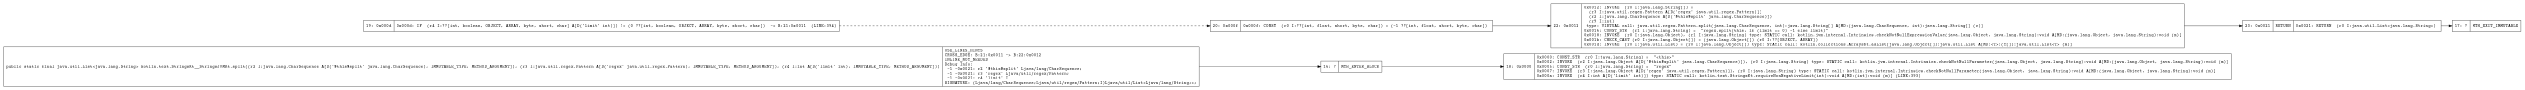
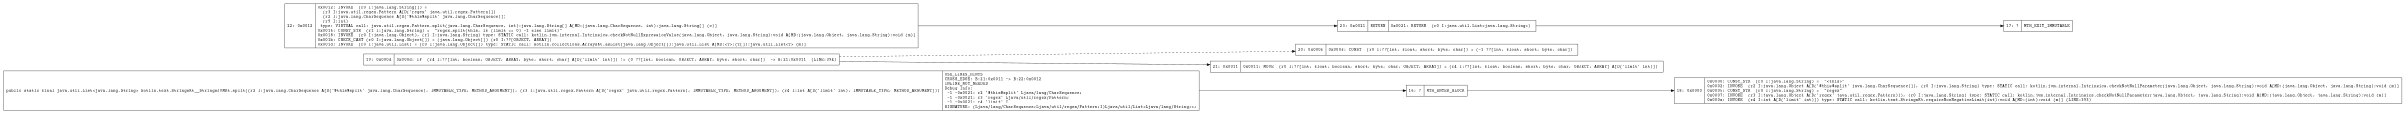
edge "20: 0x000f" -> "22: 0x0012": removed
node "21: 0x0011": added
